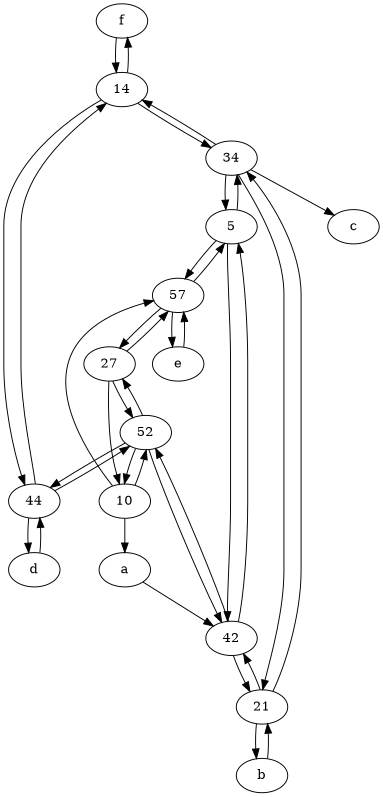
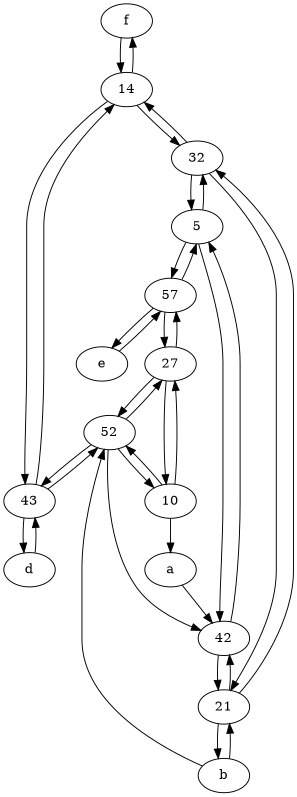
node "34": label "34" -> "32"
node "c": removed
edge "10" -> "57": now "10" -> "27"
node "44": label "44" -> "43"
edge "42" -> "52": now "b" -> "52"
